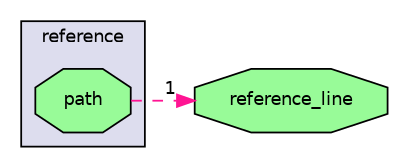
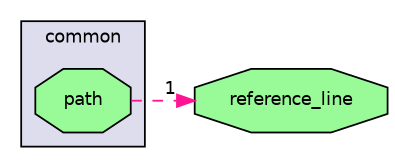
cluster "reference": label "reference" -> "common"
